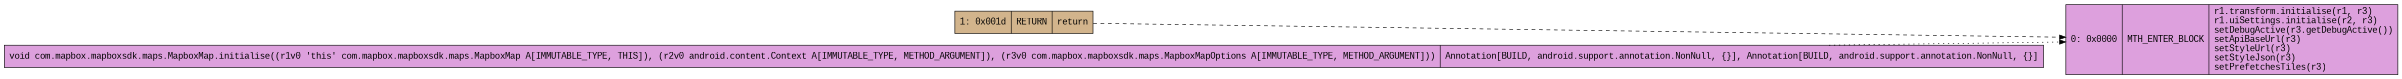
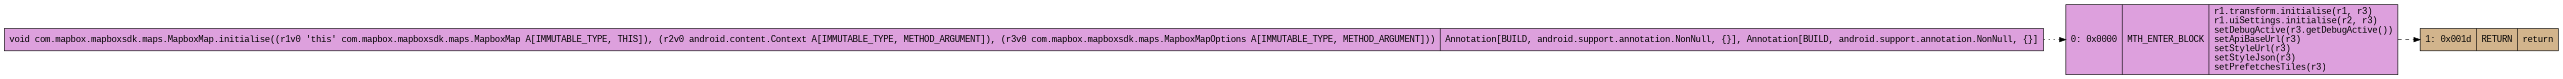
edge "1: 0x001d" -> "0: 0x0000": reversed
